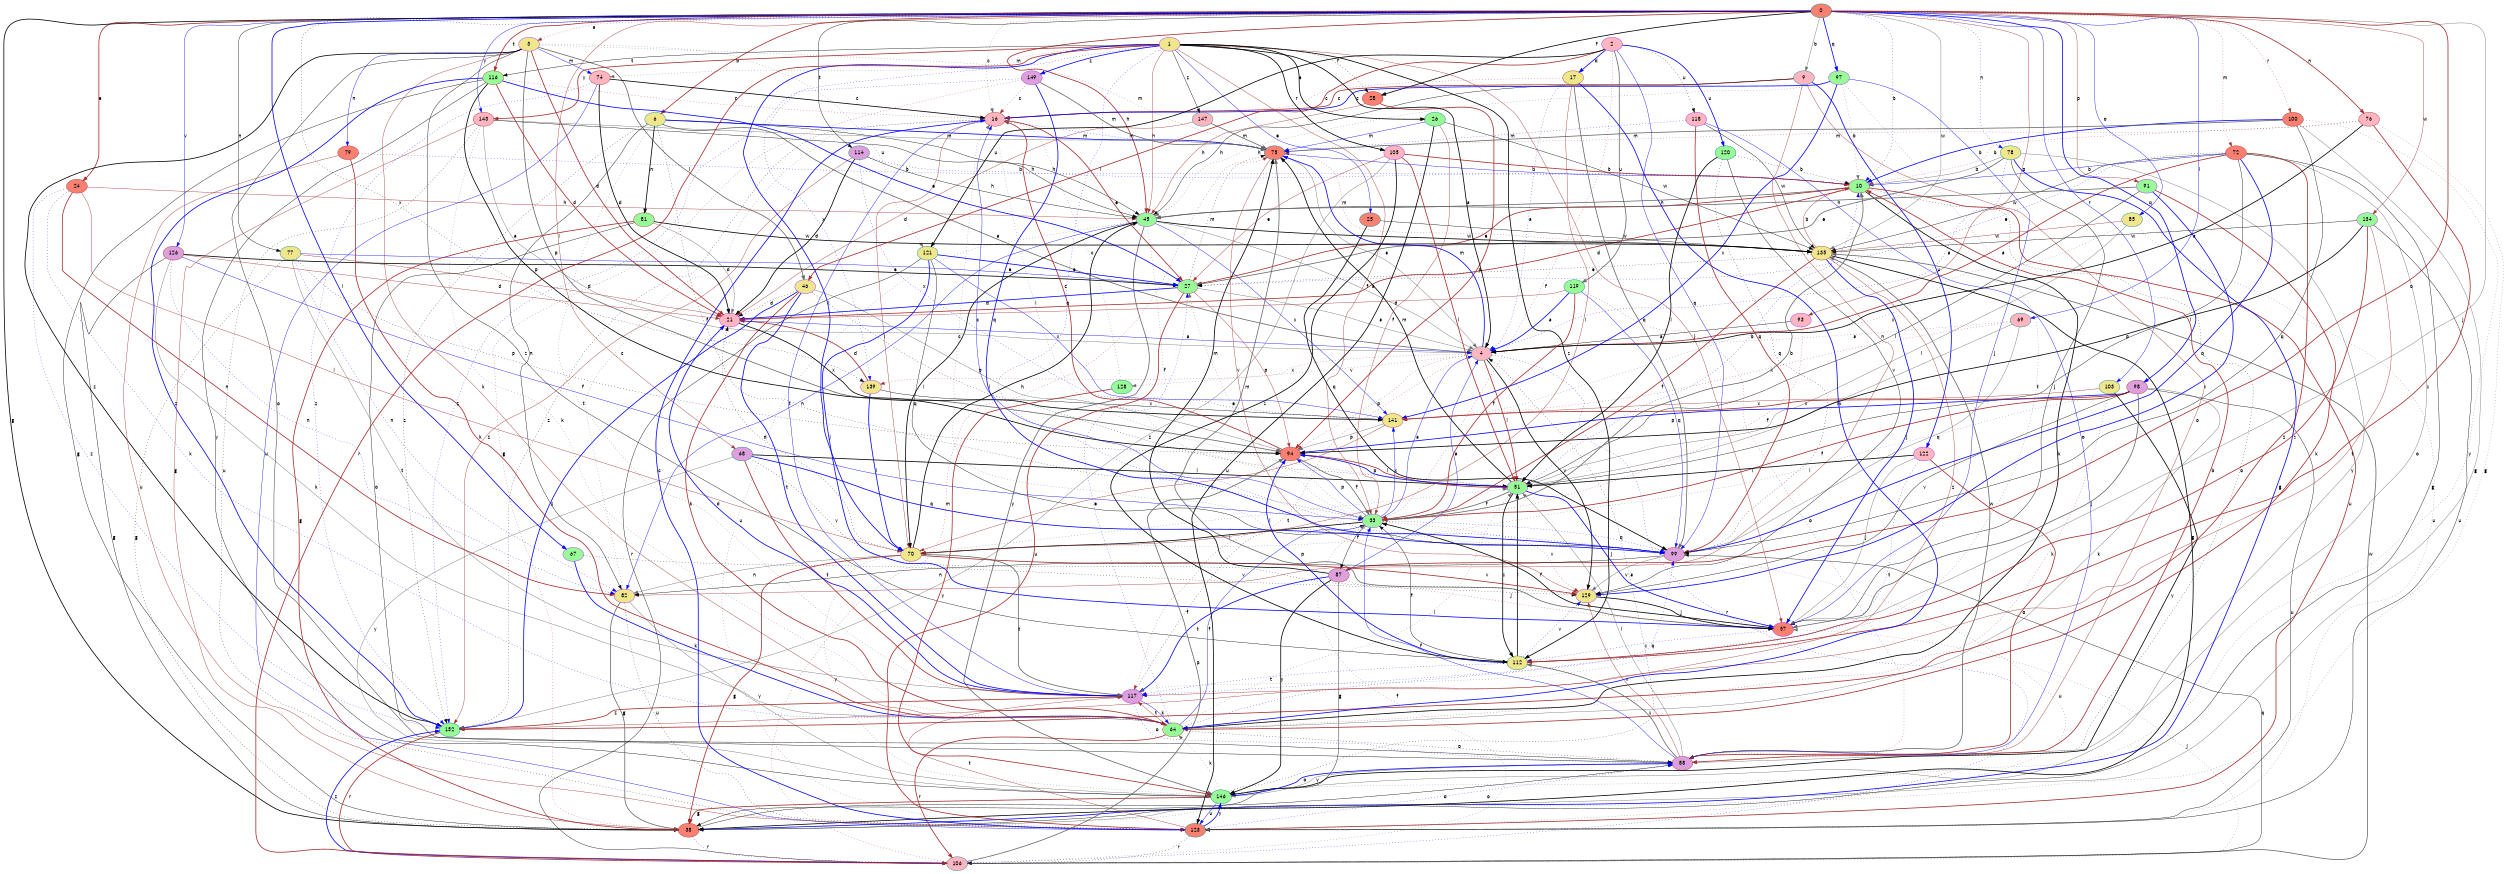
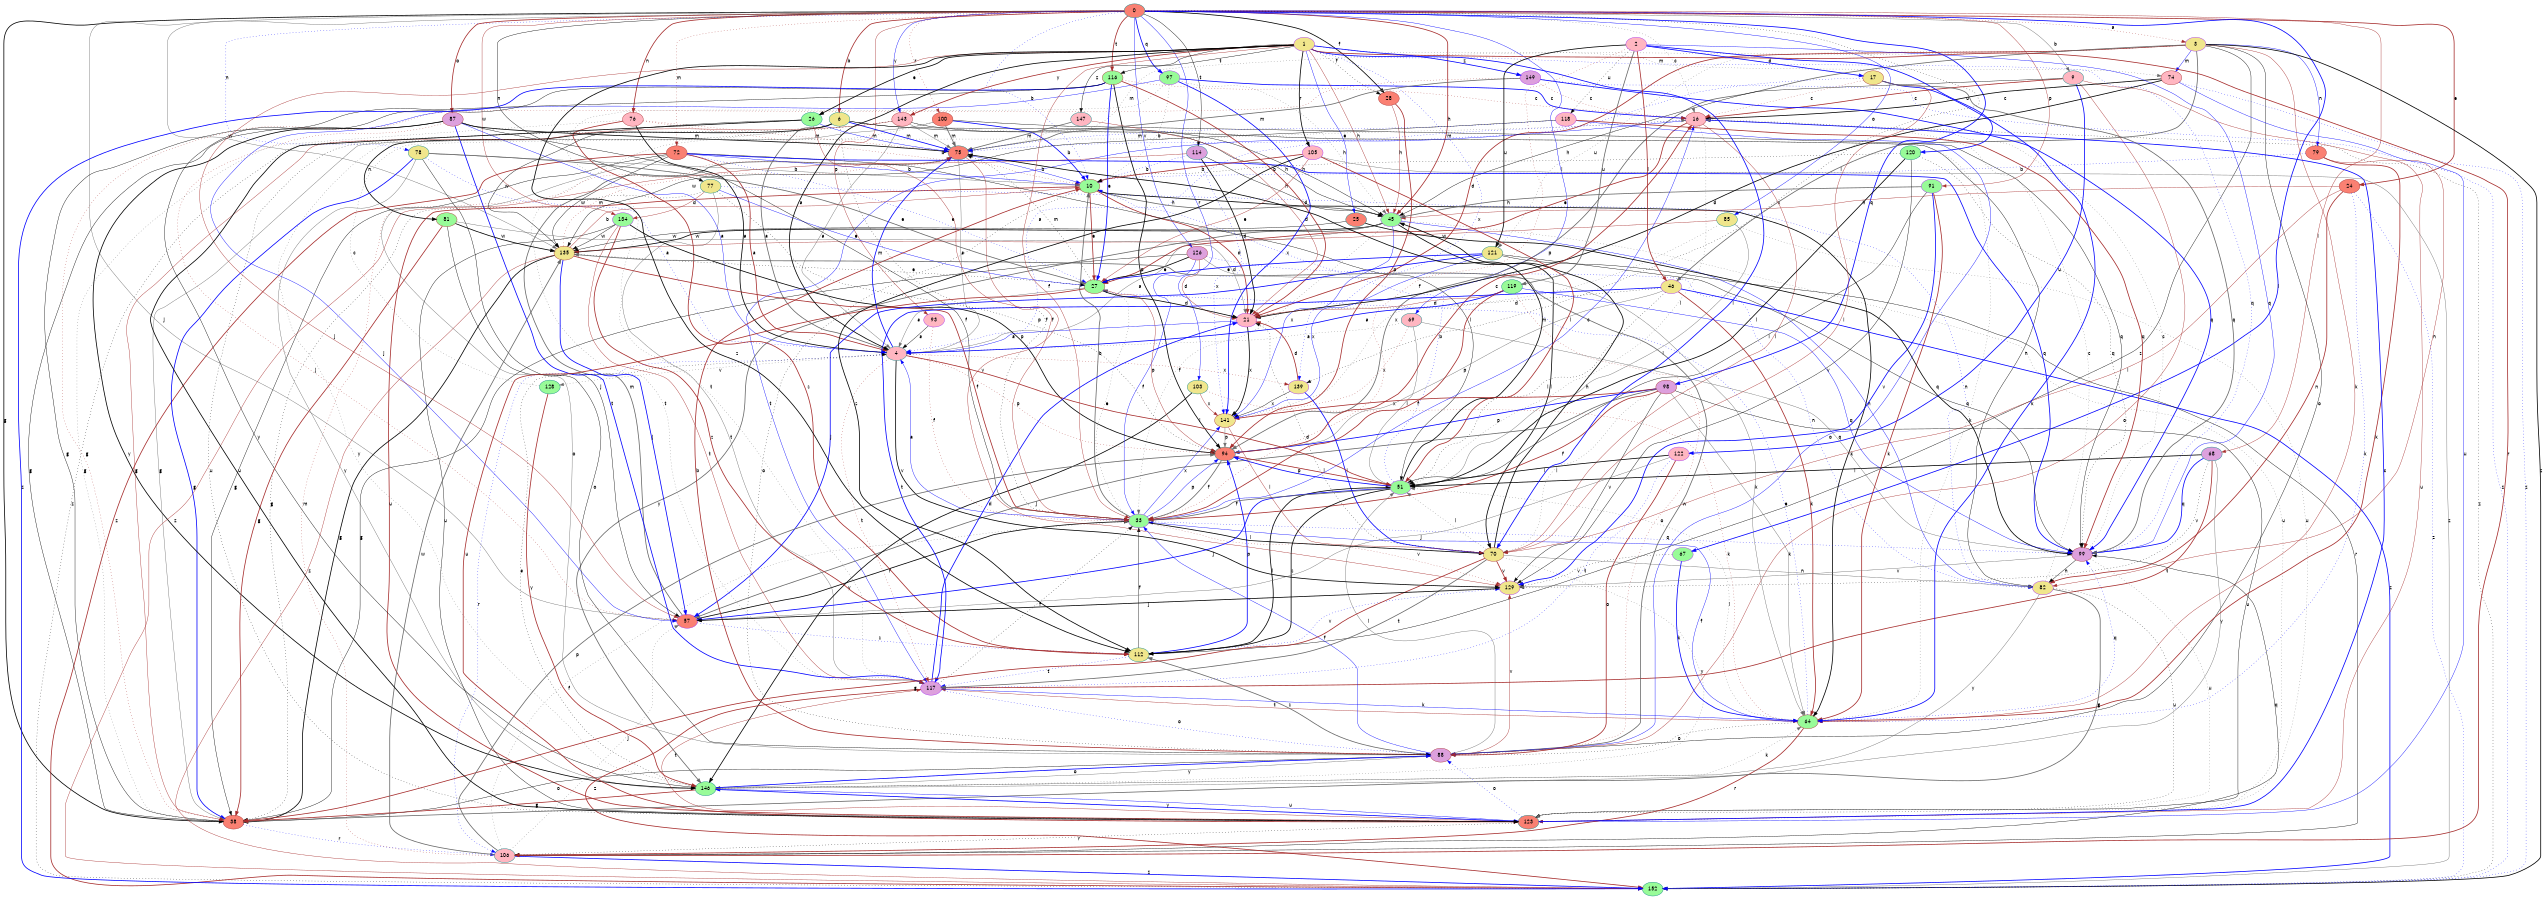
edge "77" -> "21": now "77" -> "134"
edge "27" -> "21": color blue -> black
node "94": color brown -> teal
edge "33" -> "87": reversed
edge "152" -> "106": removed, label "r"
